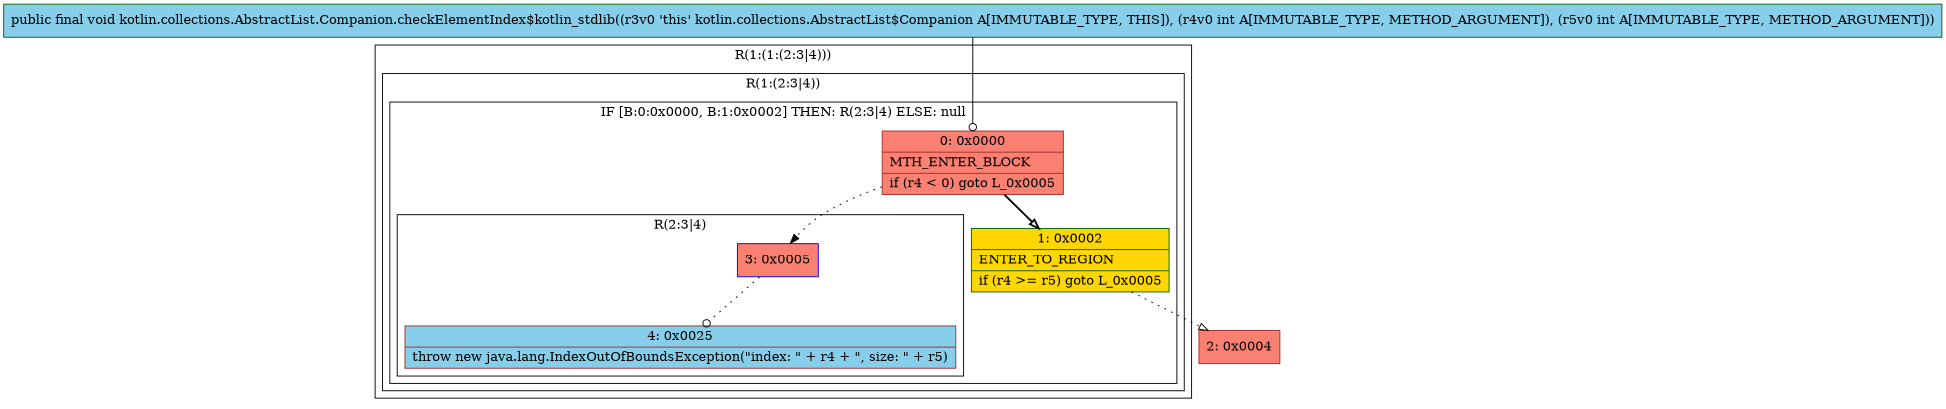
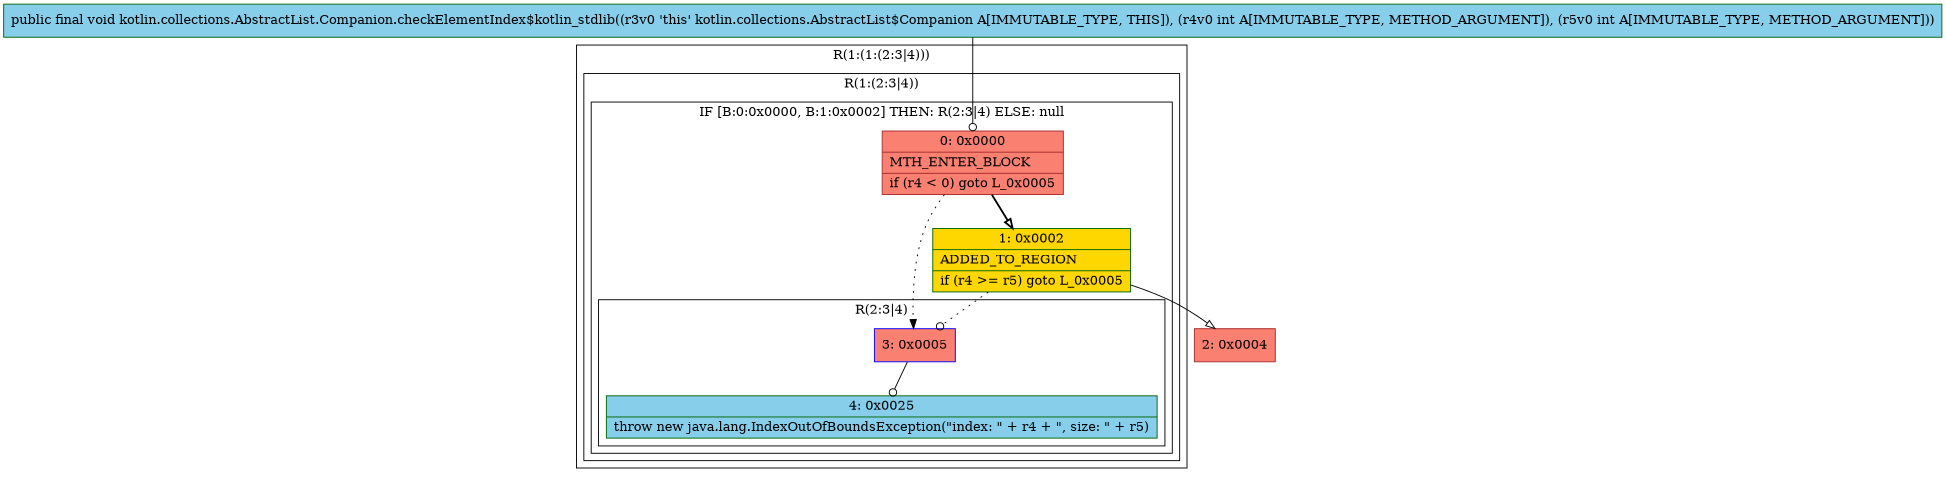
node "1: 0x0002": text "ENTER_TO_REGION" -> "ADDED_TO_REGION"
edge "3: 0x0005" -> "4: 0x0025": style dotted -> solid
edge "1: 0x0002" -> "3: 0x0005": added
edge "1: 0x0002" -> "2: 0x0004": style dotted -> solid
node "4: 0x0025": color brown -> darkgreen
